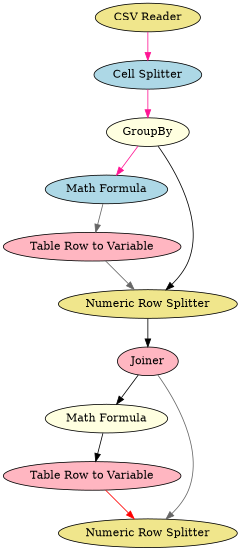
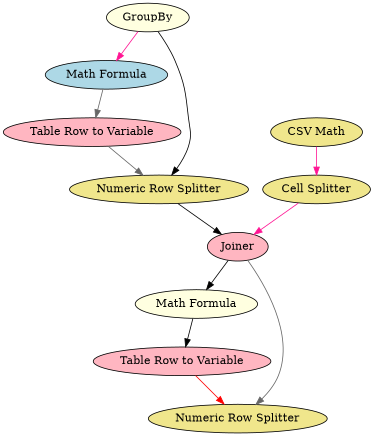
node "CSV Reader": label "CSV Reader" -> "CSV Math"
node "Cell Splitter": fillcolor lightblue -> khaki
edge "Cell Splitter" -> "GroupBy": now "Cell Splitter" -> "Joiner"
